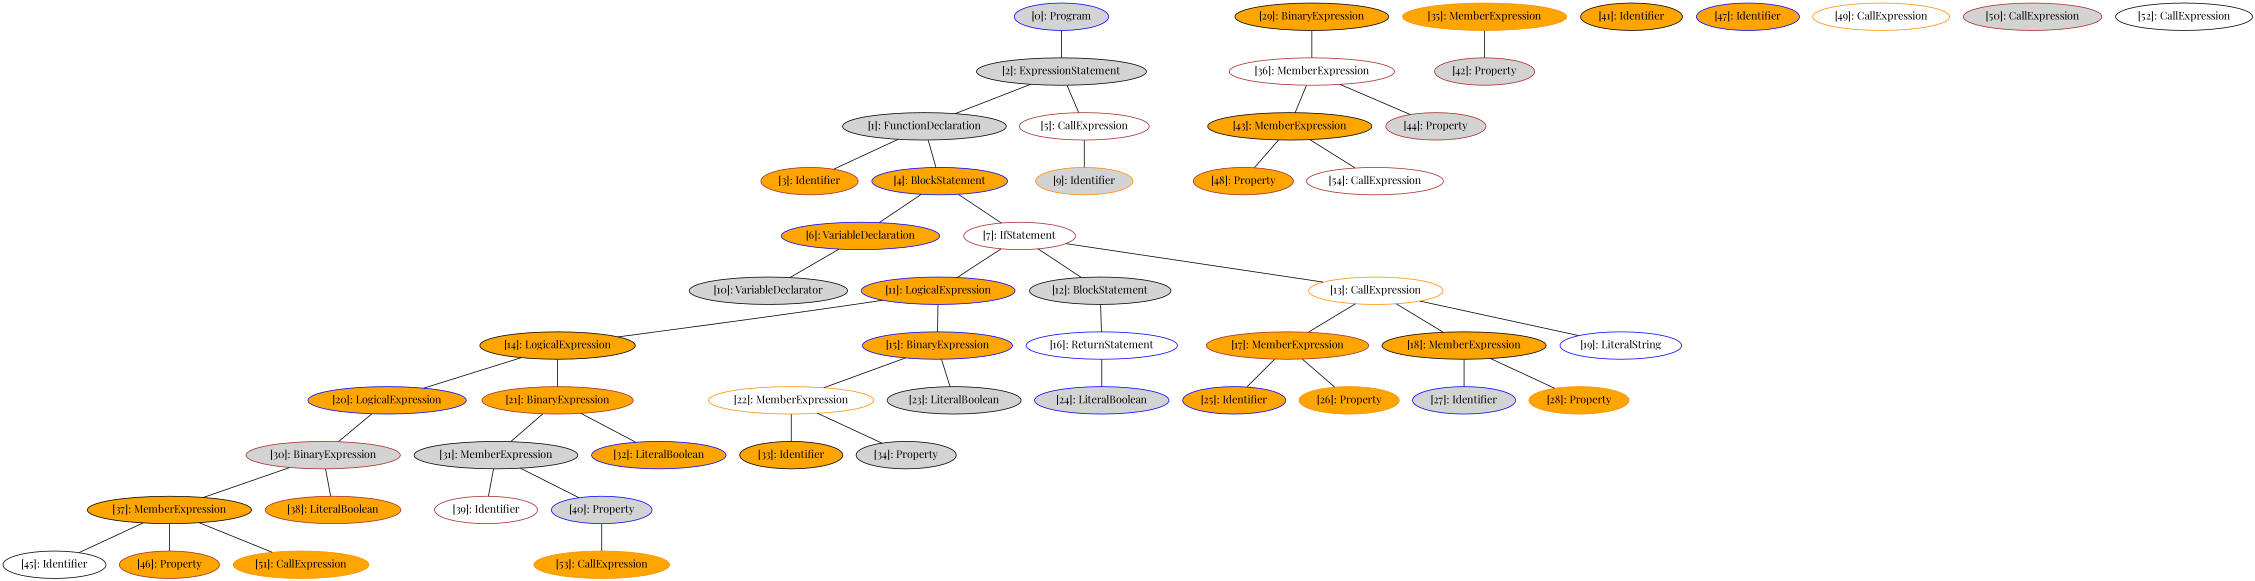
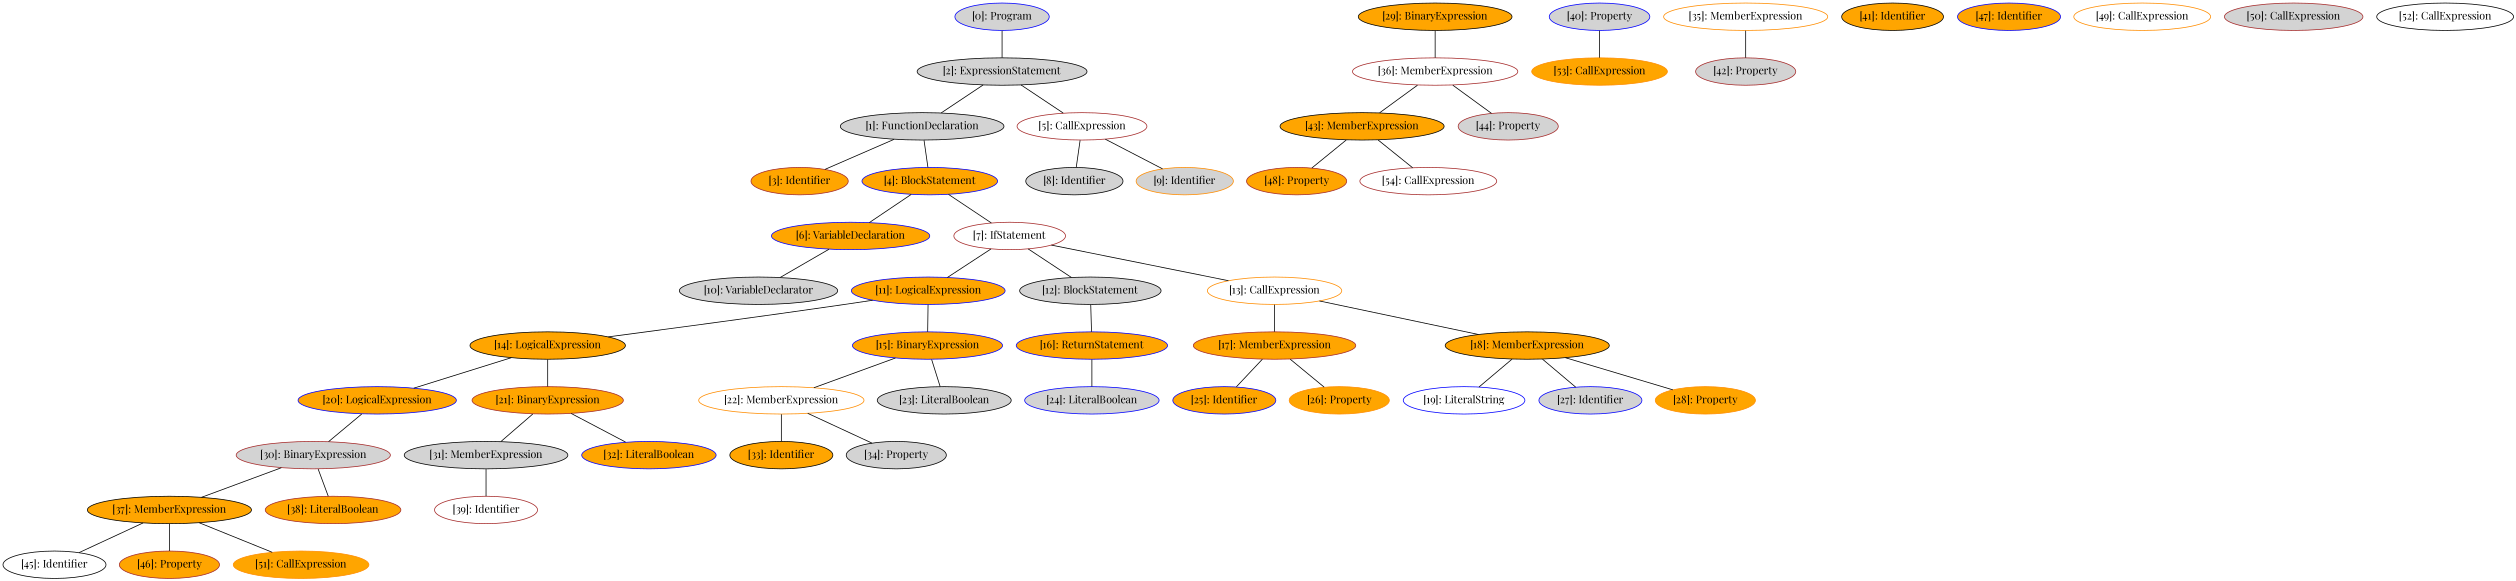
node "[35]: MemberExpression": fillcolor orange -> white
node "[8]: Identifier": added
edge "[13]: CallExpression" -- "[19]: LiteralString": now "[18]: MemberExpression" -- "[19]: LiteralString"
node "[16]: ReturnStatement": fillcolor white -> orange
edge "[31]: MemberExpression" -- "[40]: Property": removed
